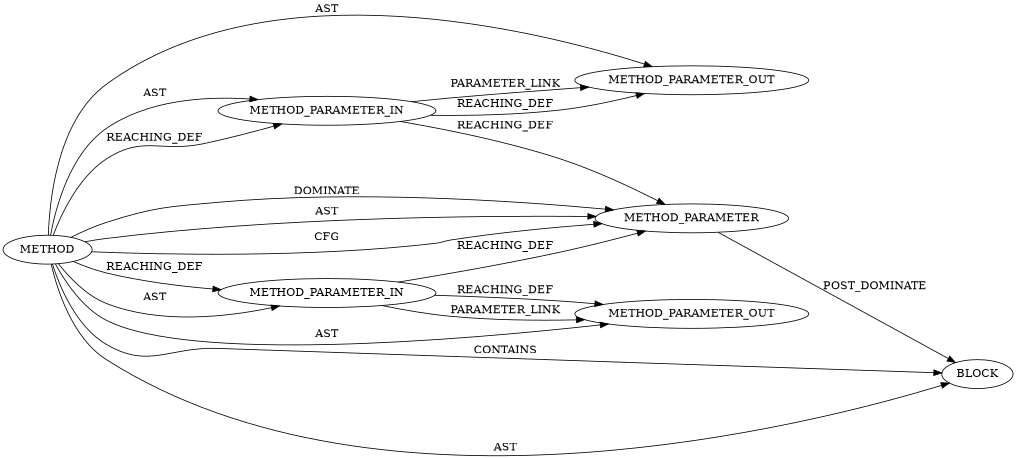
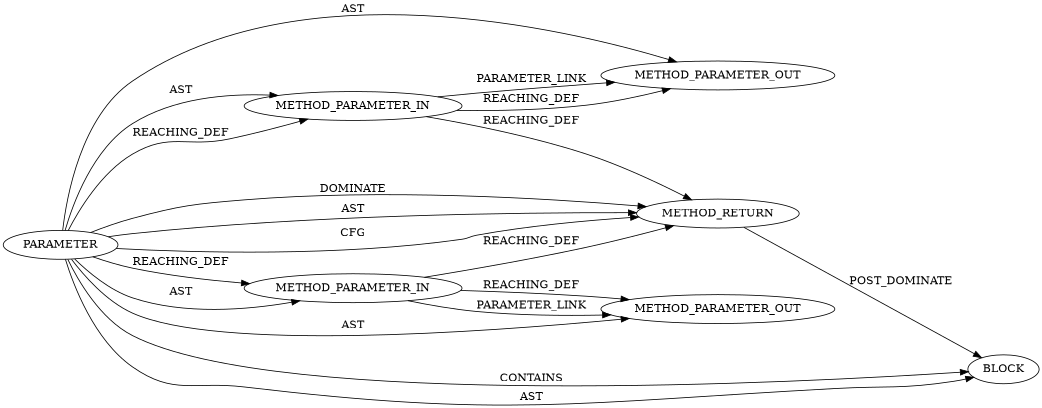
node "METHOD_PARAMETER": label "METHOD_PARAMETER" -> "METHOD_RETURN"
node "METHOD": label "METHOD" -> "PARAMETER"
